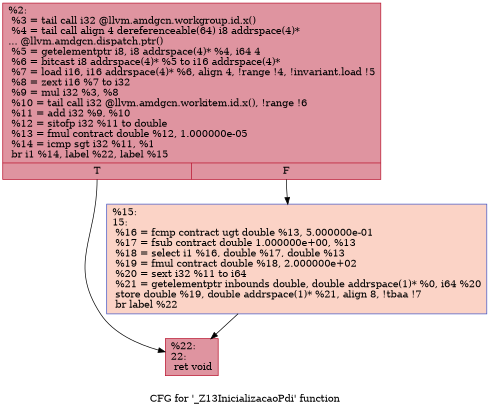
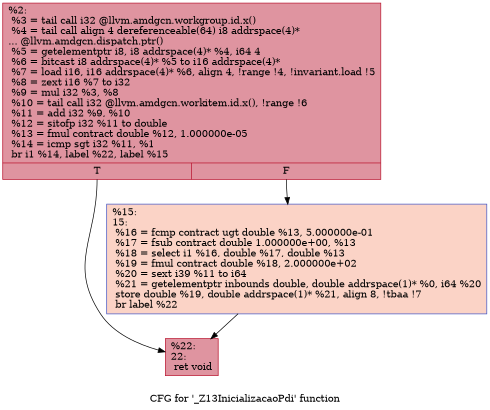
node "%15:": text "%20 = sext i32 %11 to i64" -> "%20 = sext i39 %11 to i64"
